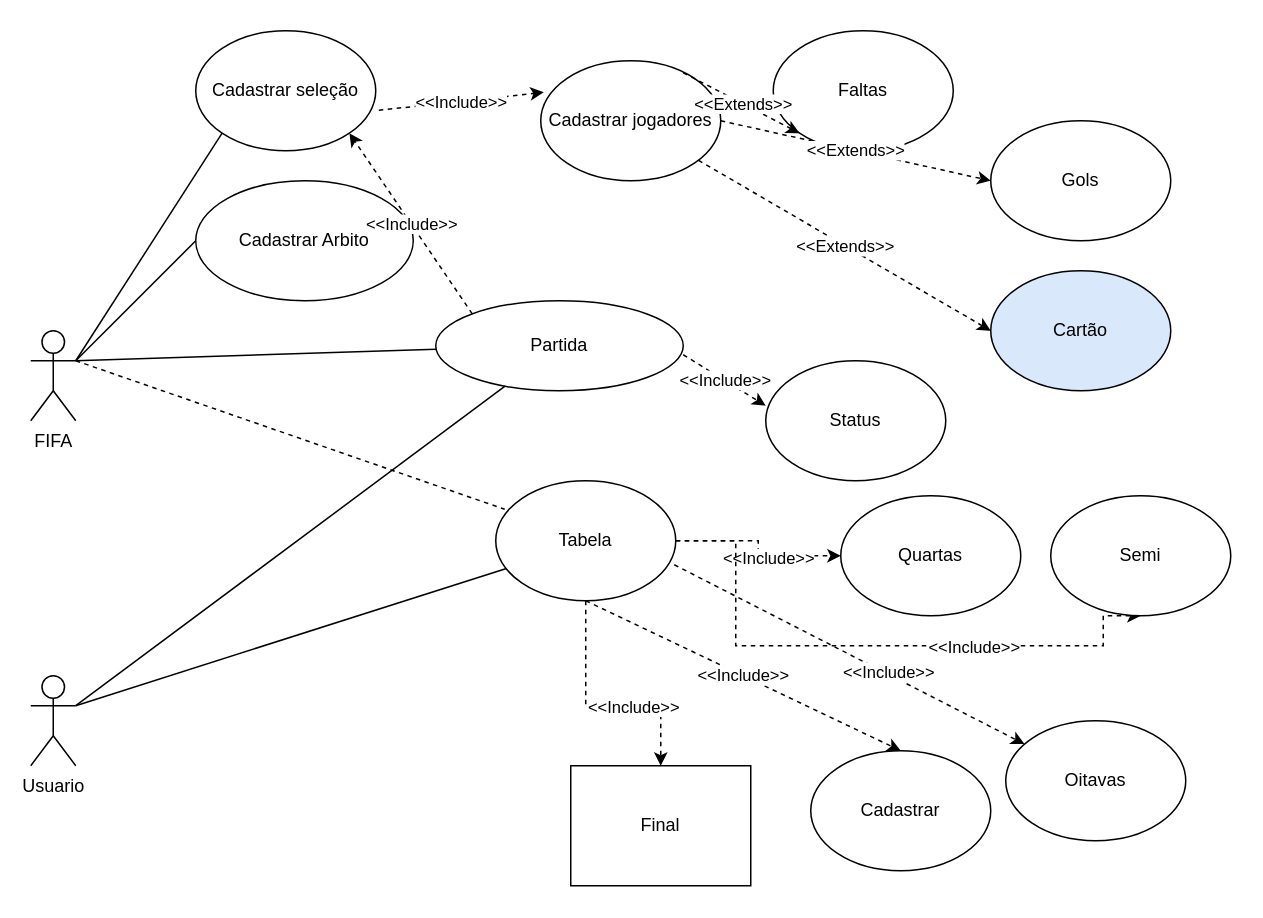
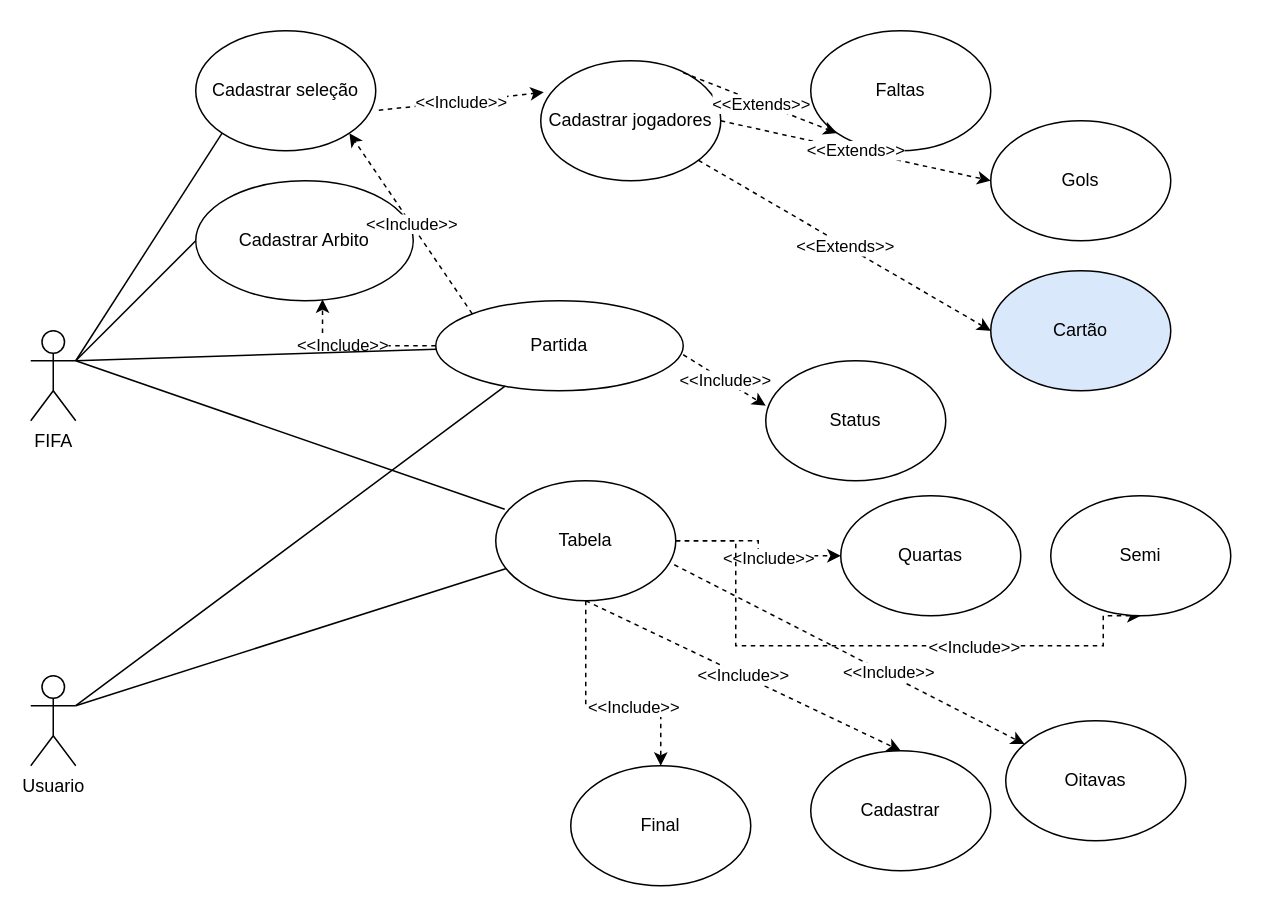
node "Faltas": moved (863, 91) -> (901, 91)
edge "Partida" -> "Cadastrar Arbito": added, label "<<Include>>"
edge "FIFA" -- "Tabela": style dashed -> solid
node "Final": shape rectangle -> ellipse
